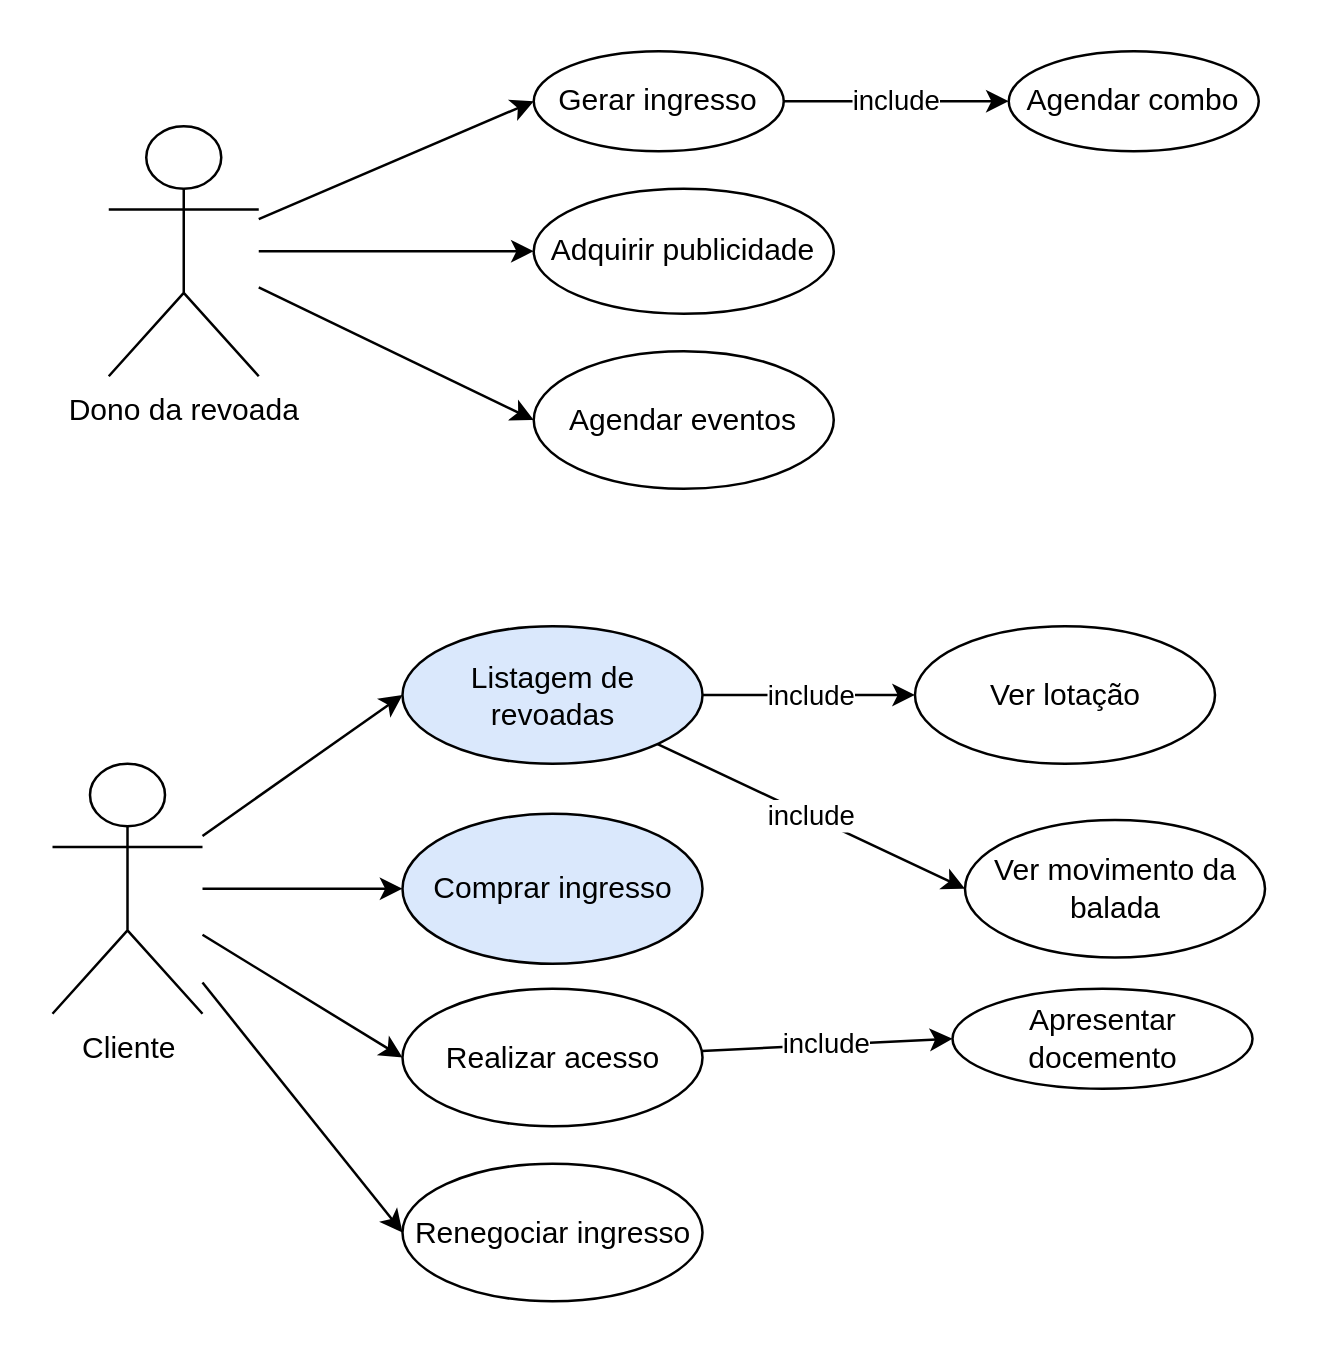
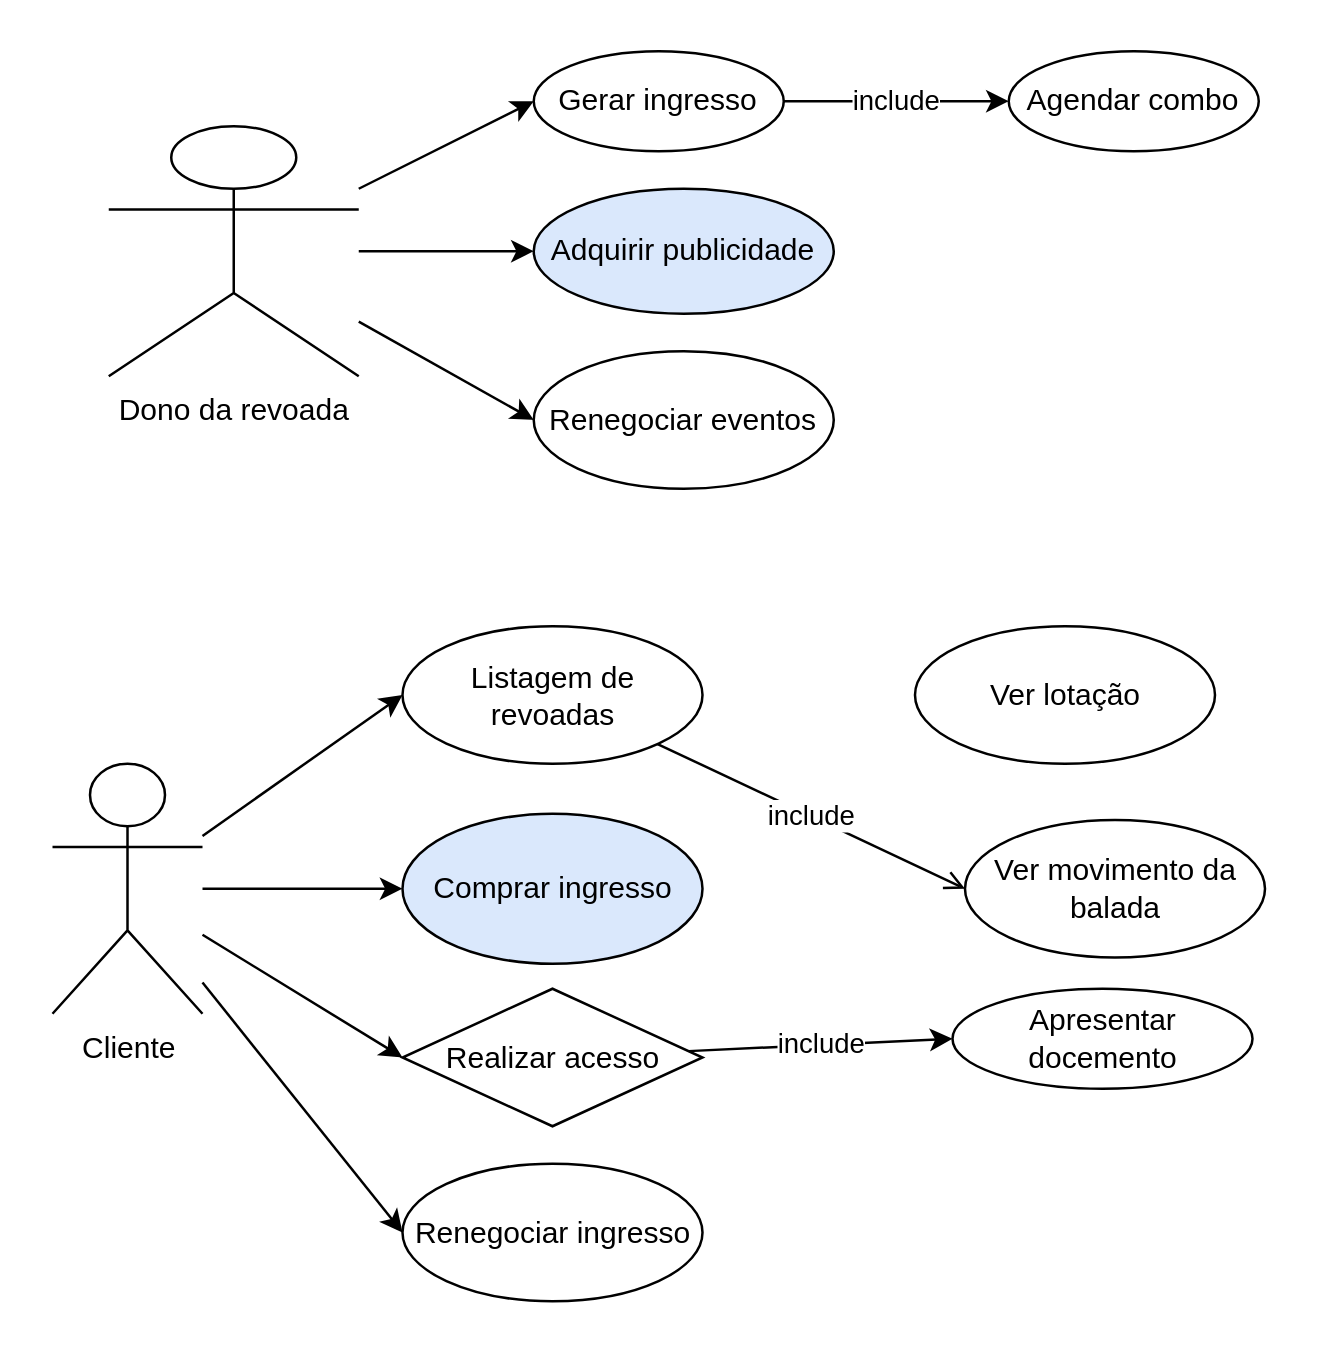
node "Dono da revoada": size 150x250 -> 250x250
node "Adquirir publicidade": fillcolor #ffffff -> #dae8fc
node "Agendar eventos": label "Agendar eventos" -> "Renegociar eventos"
node "Listagem de revoadas": fillcolor #dae8fc -> #ffffff
edge "Listagem de revoadas" -> "Ver lotação": removed, label "include"
edge "Listagem de revoadas" -> "Ver movimento da balada": arrowhead classic -> open
node "Realizar acesso": shape ellipse -> diamond
